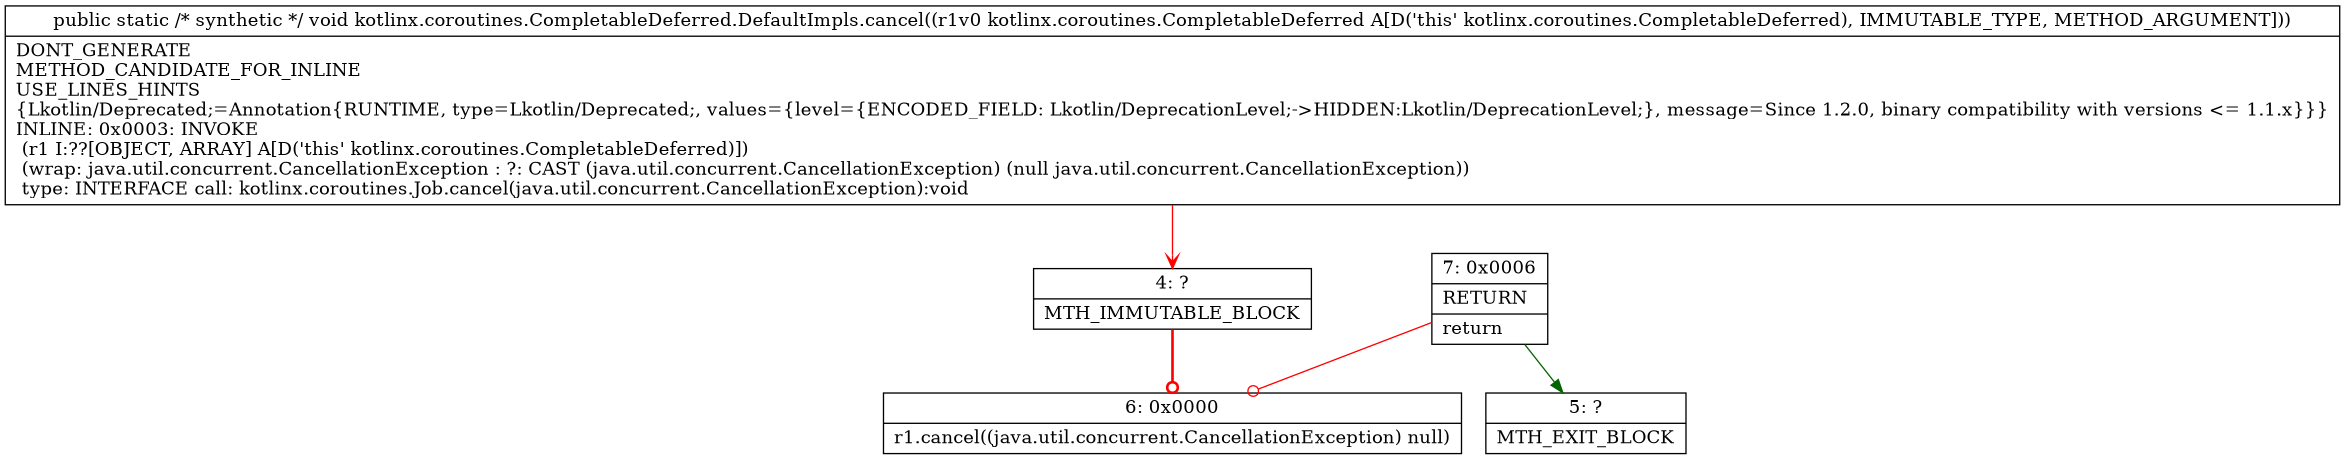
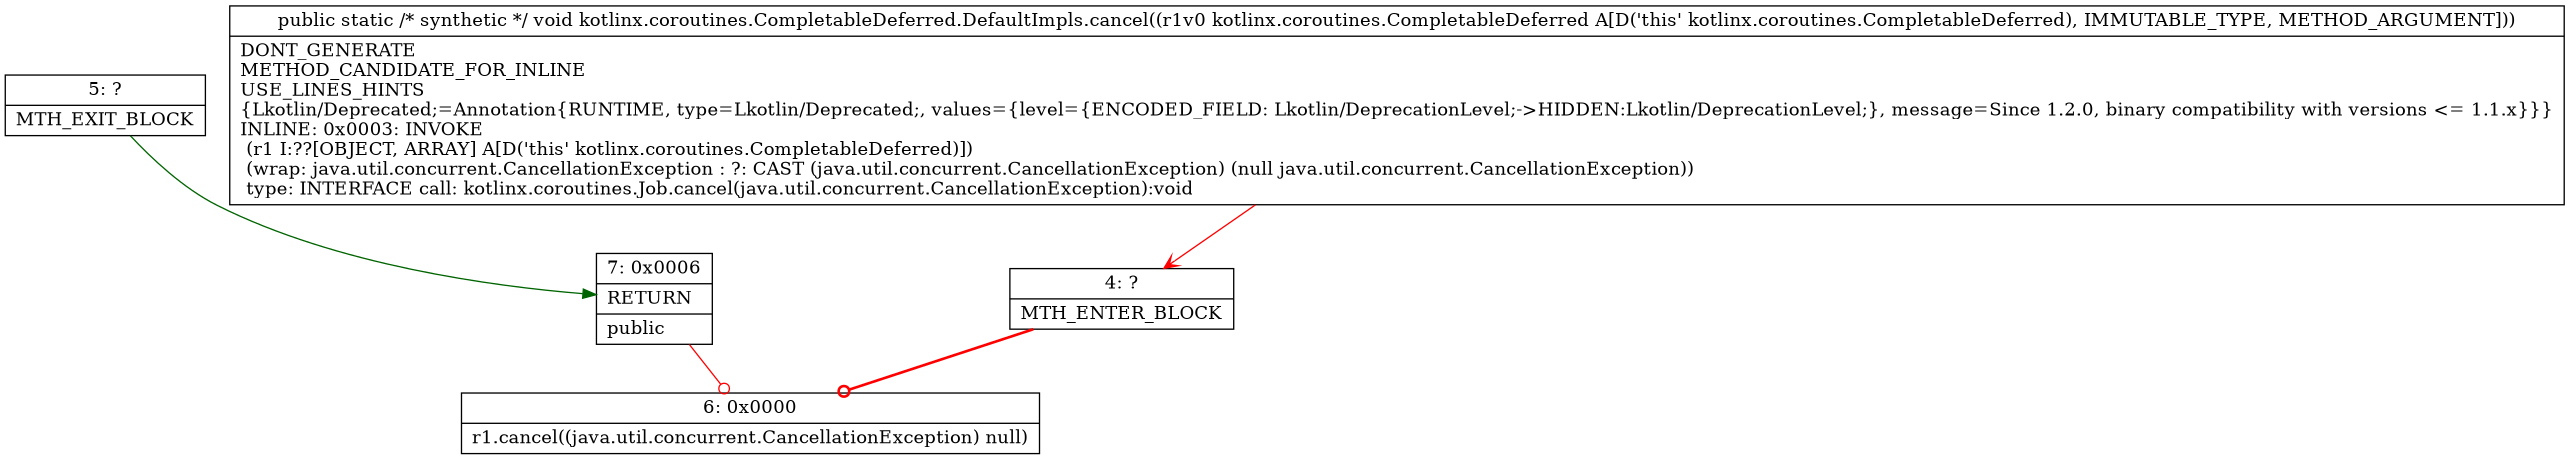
node "4: ?": text "MTH_IMMUTABLE_BLOCK" -> "MTH_ENTER_BLOCK"
node "7: 0x0006": text "return" -> "public"
edge "7: 0x0006" -> "5: ?": reversed
